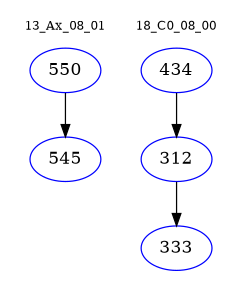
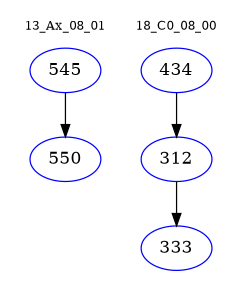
edge "550" -> "545": reversed
